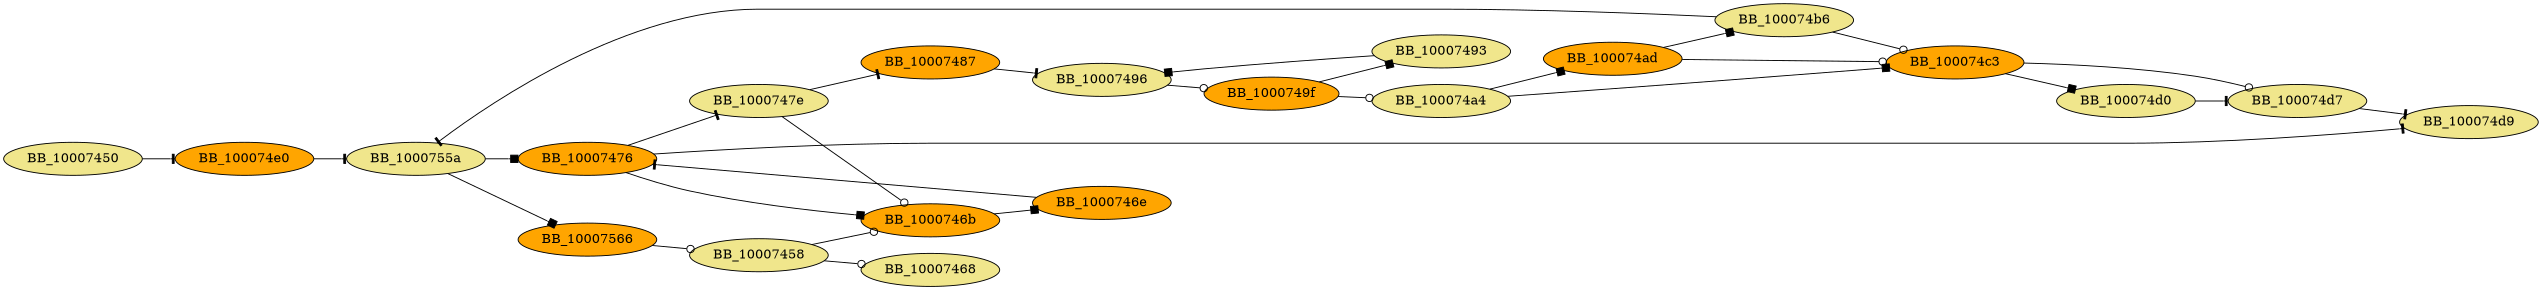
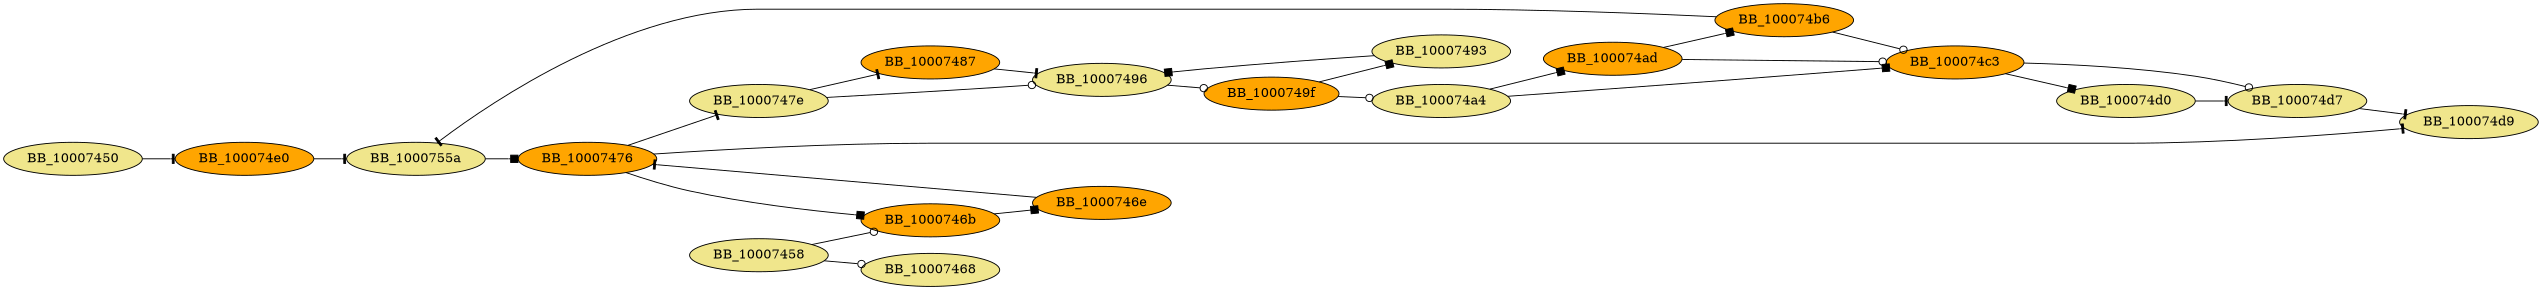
node "BB_100074b6": fillcolor khaki -> orange
edge "BB_1000747e" -> "BB_1000746b": now "BB_1000747e" -> "BB_10007496"
node "BB_10007566": removed
